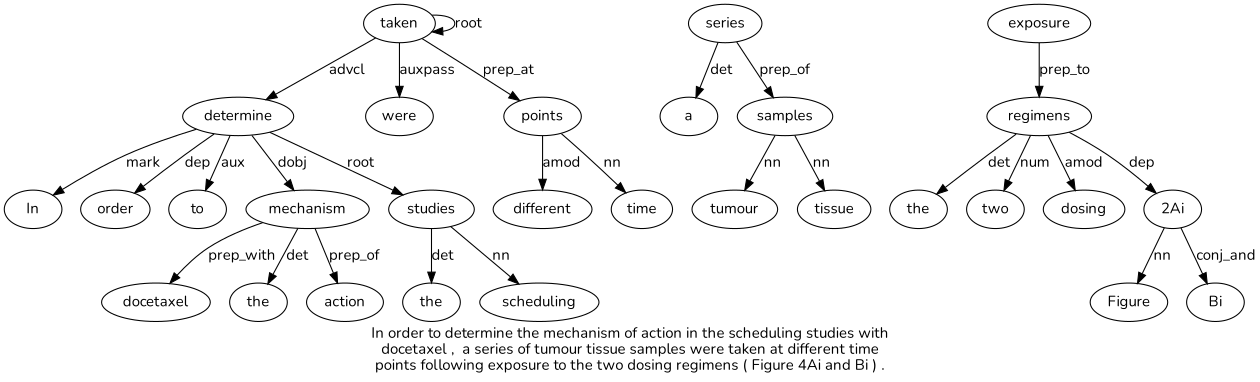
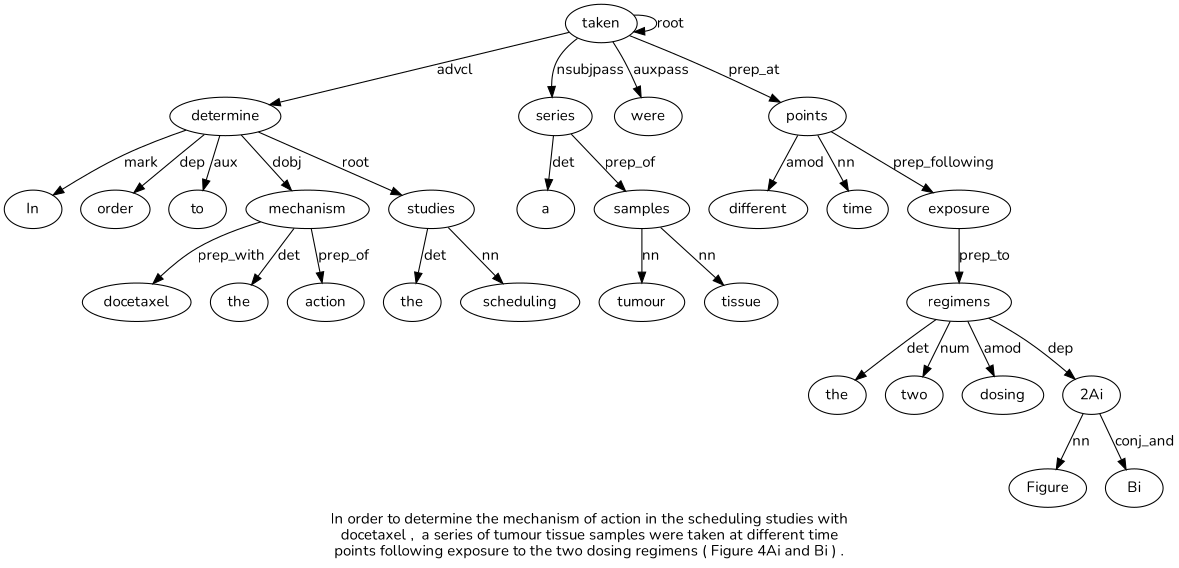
edge "taken" -> "series": added, label "nsubjpass"
edge "points" -> "exposure": added, label "prep_following"
